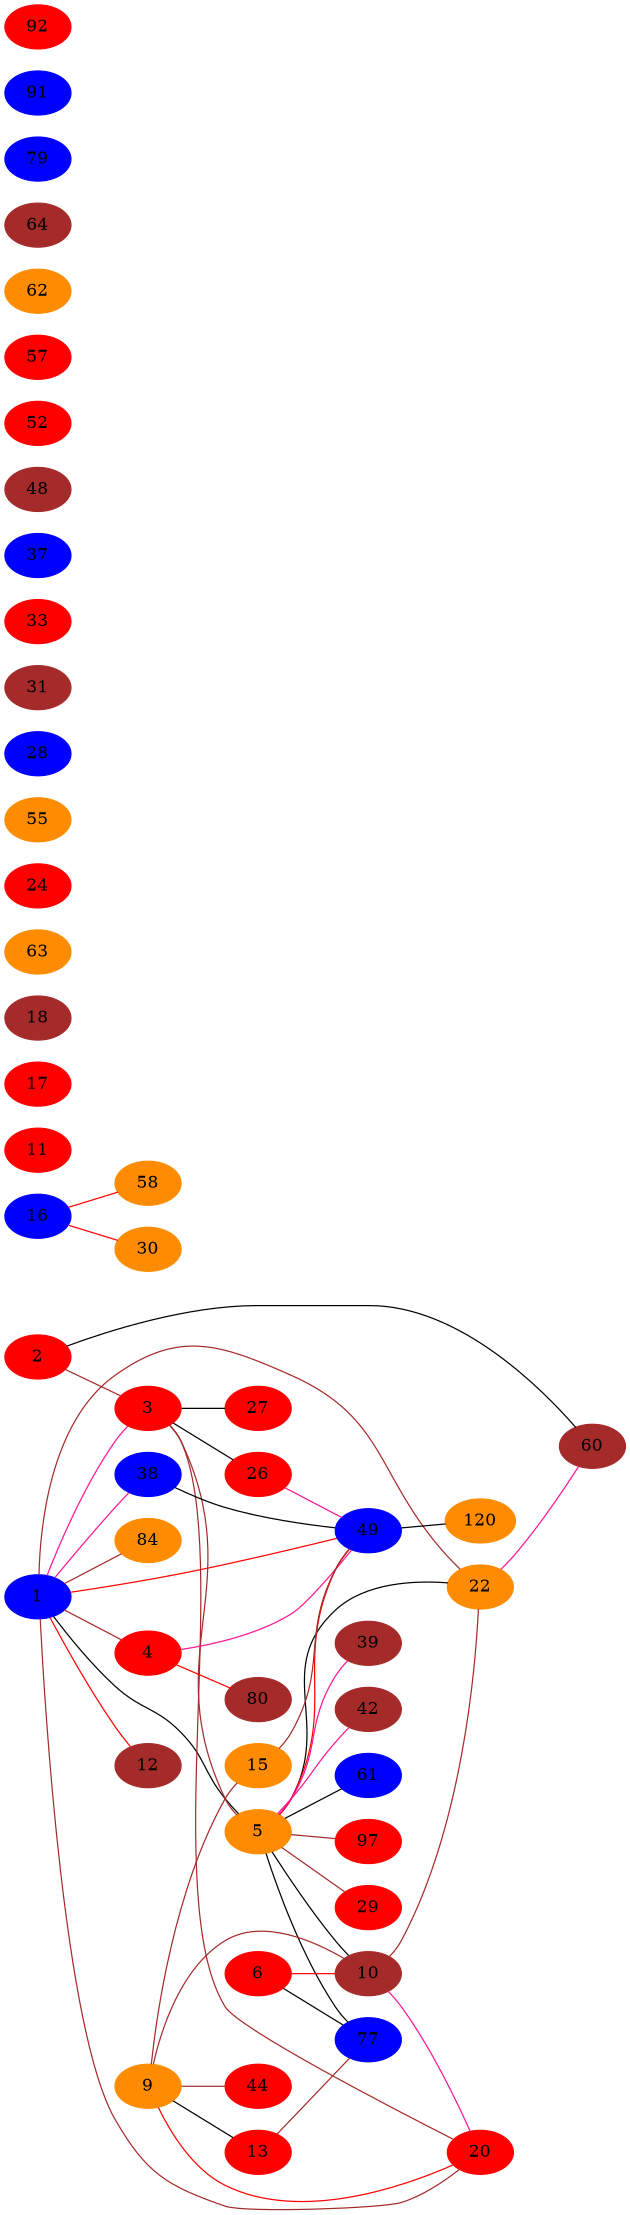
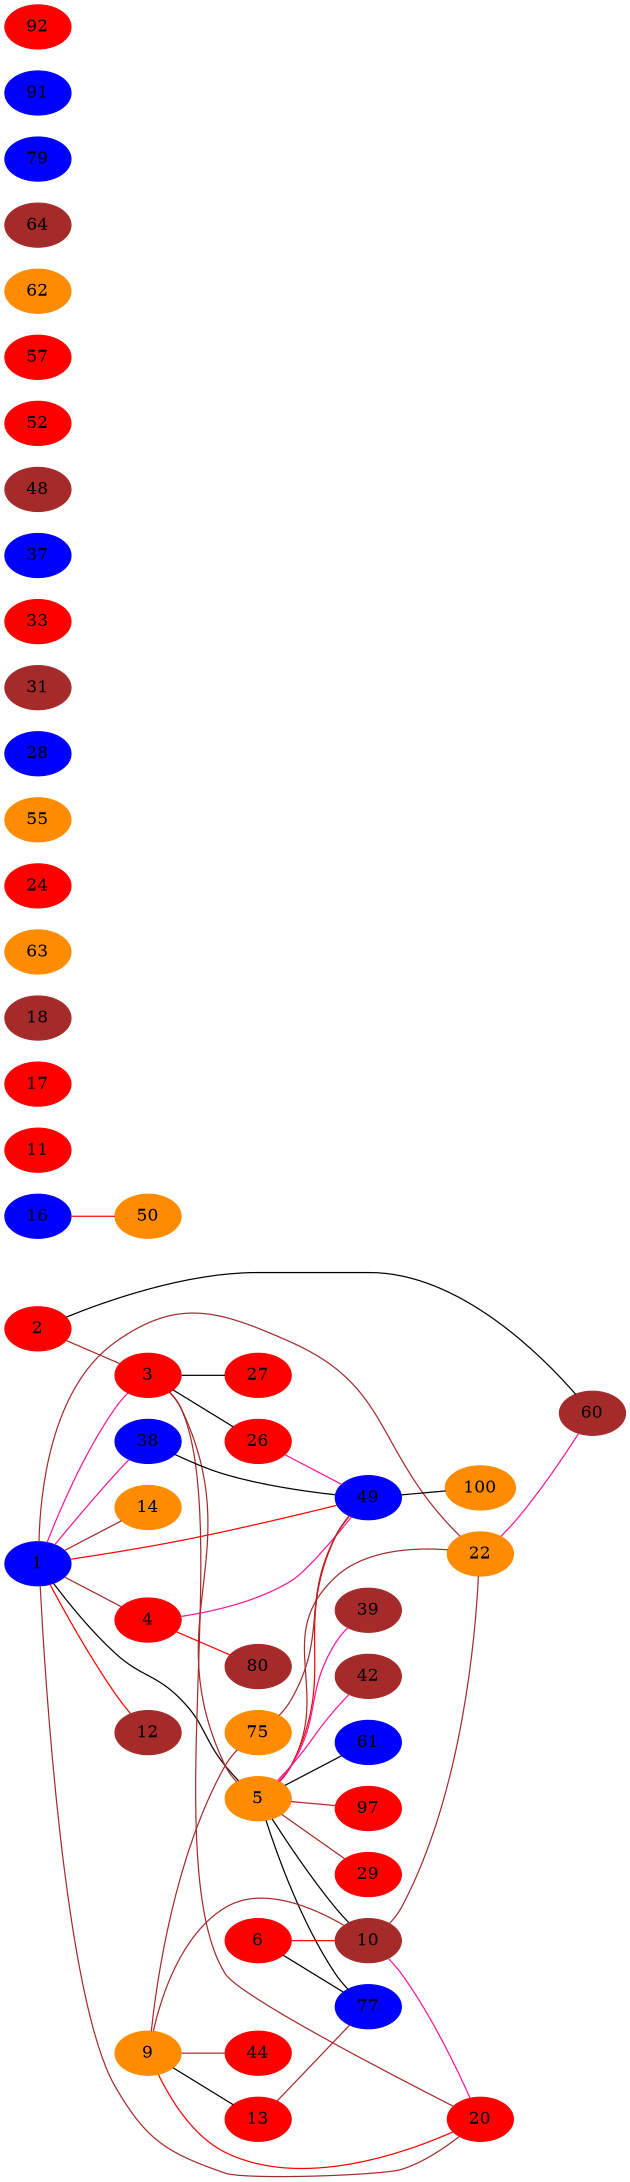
node "58": label "58" -> "50"
node "30": removed
node "120": label "120" -> "100"
node "84": label "84" -> "14"
edge "22" -- "5": color black -> brown
node "15": label "15" -> "75"
